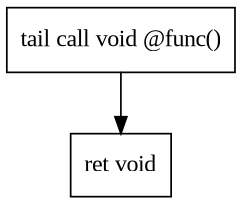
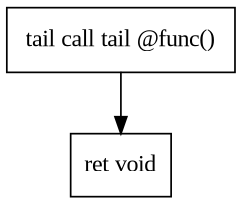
node "tail call void @func()": label "tail call void @func()" -> "tail call tail @func()"
